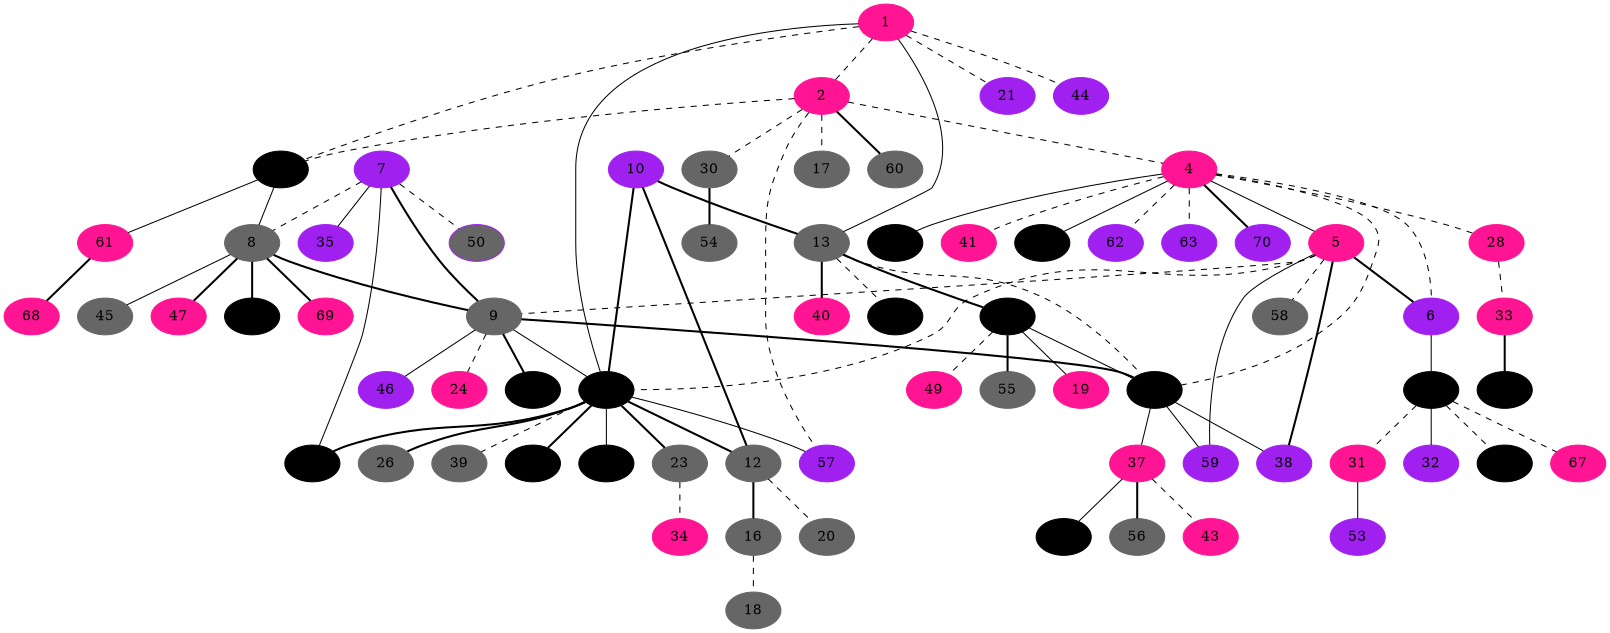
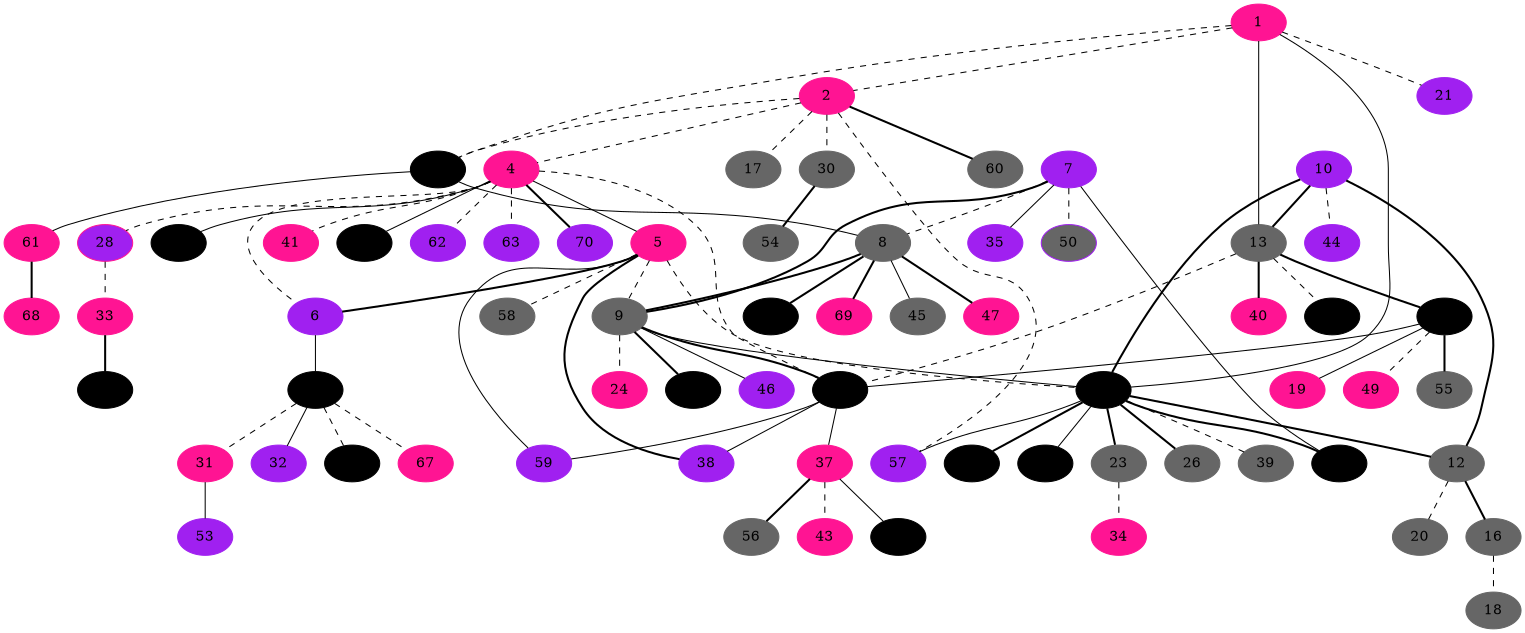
edge "1" -- "44": now "10" -- "44"
node "28": fillcolor deeppink -> purple
